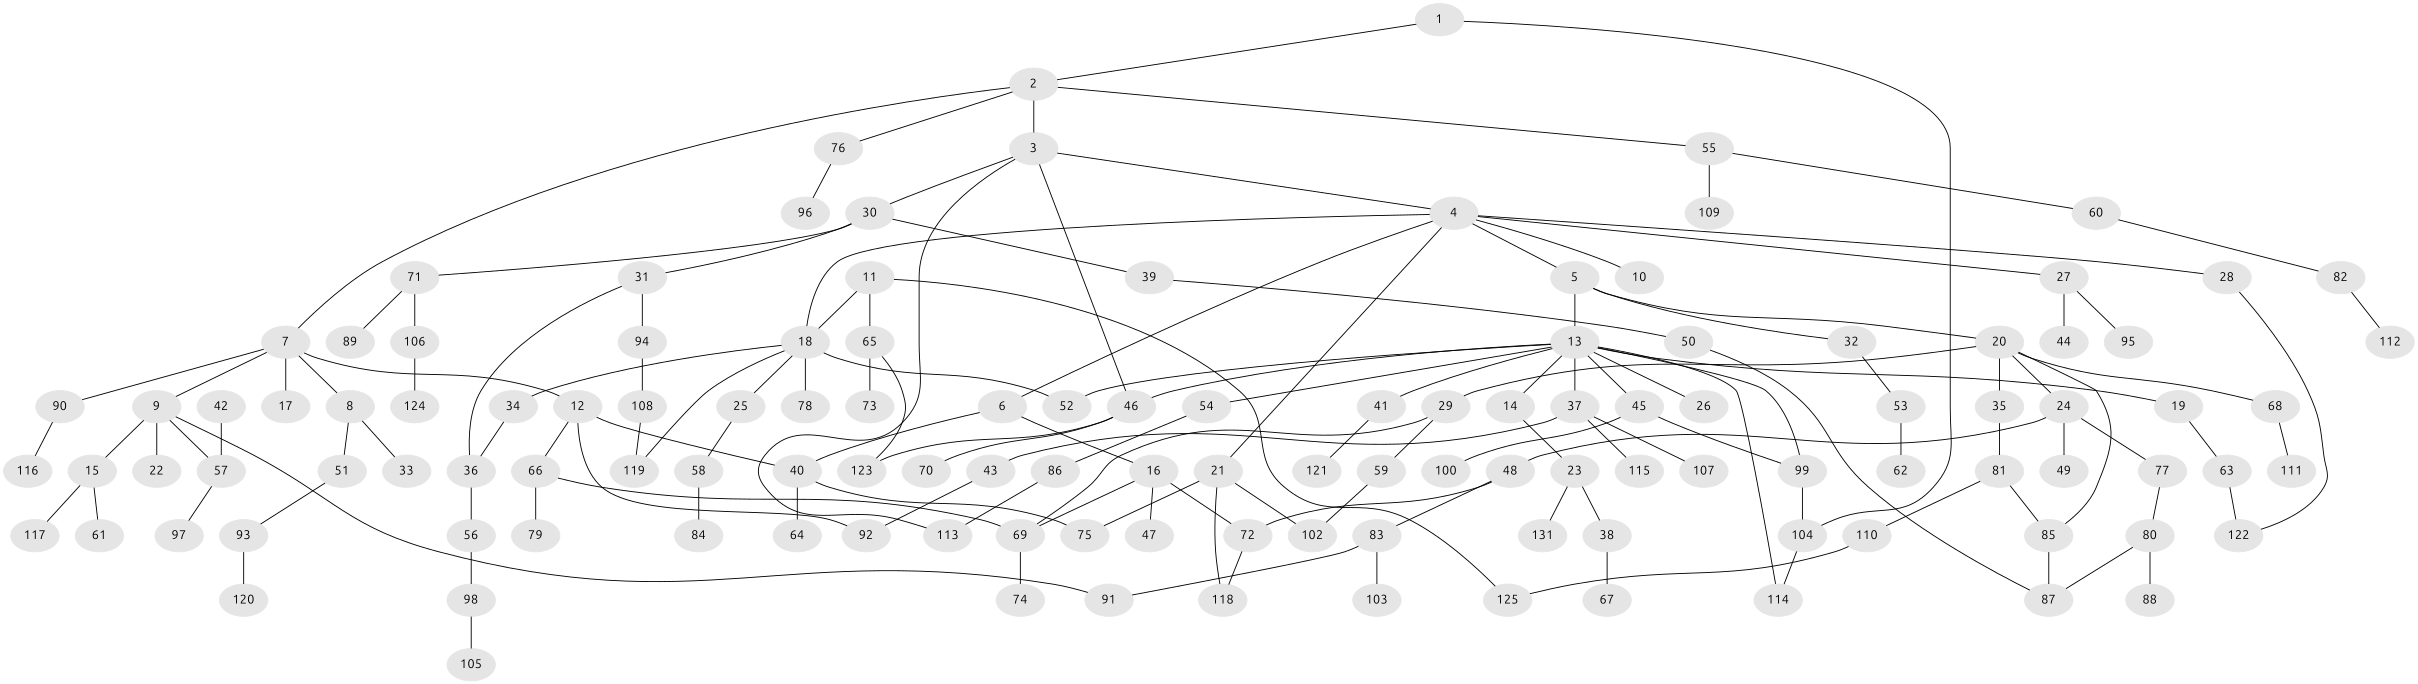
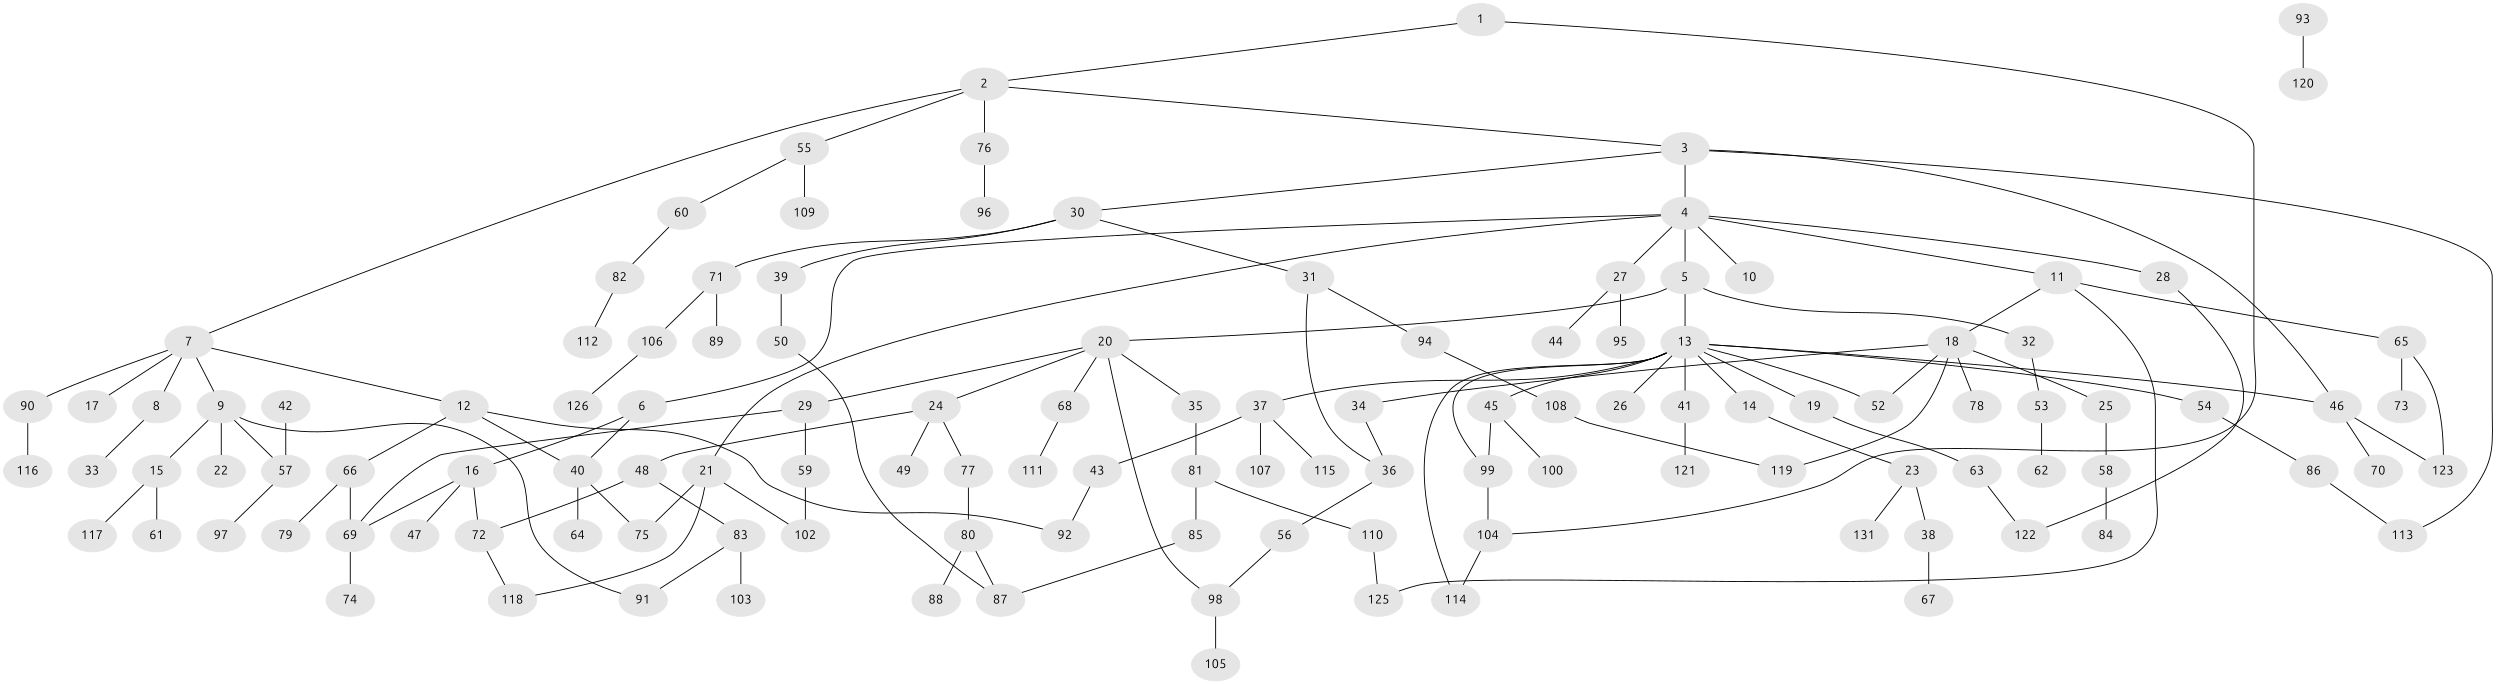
edge "4" -- "18": now "4" -- "11"
node "124": label "124" -> "126"
edge "20" -- "85": now "20" -- "98"
node "51": removed
